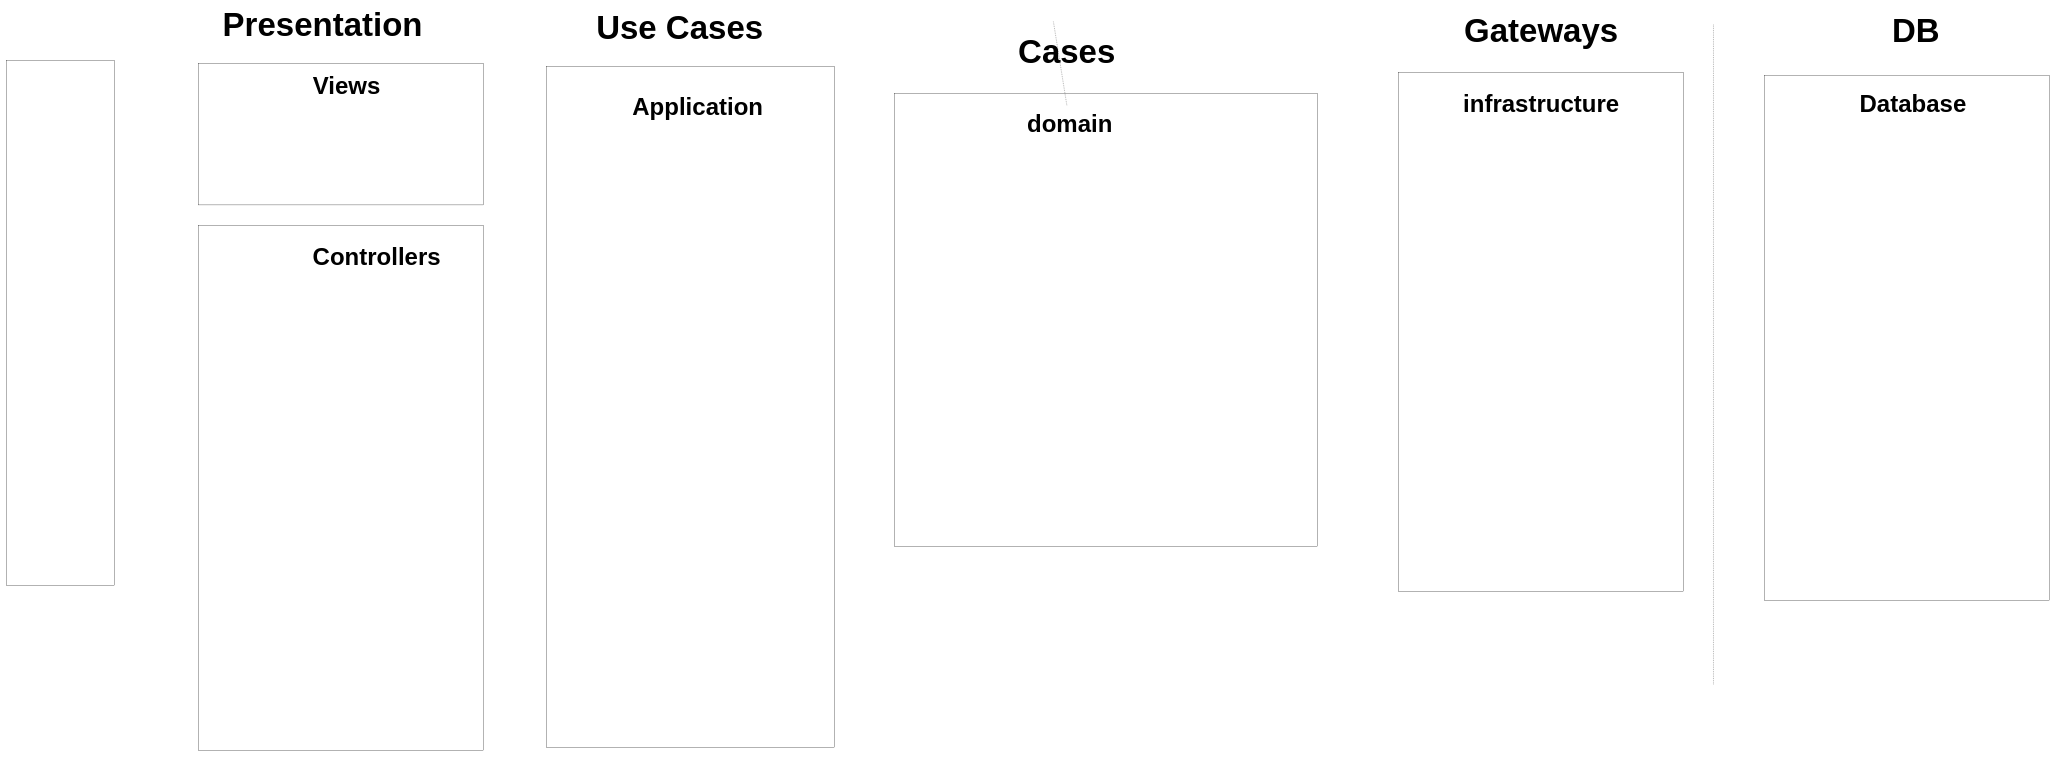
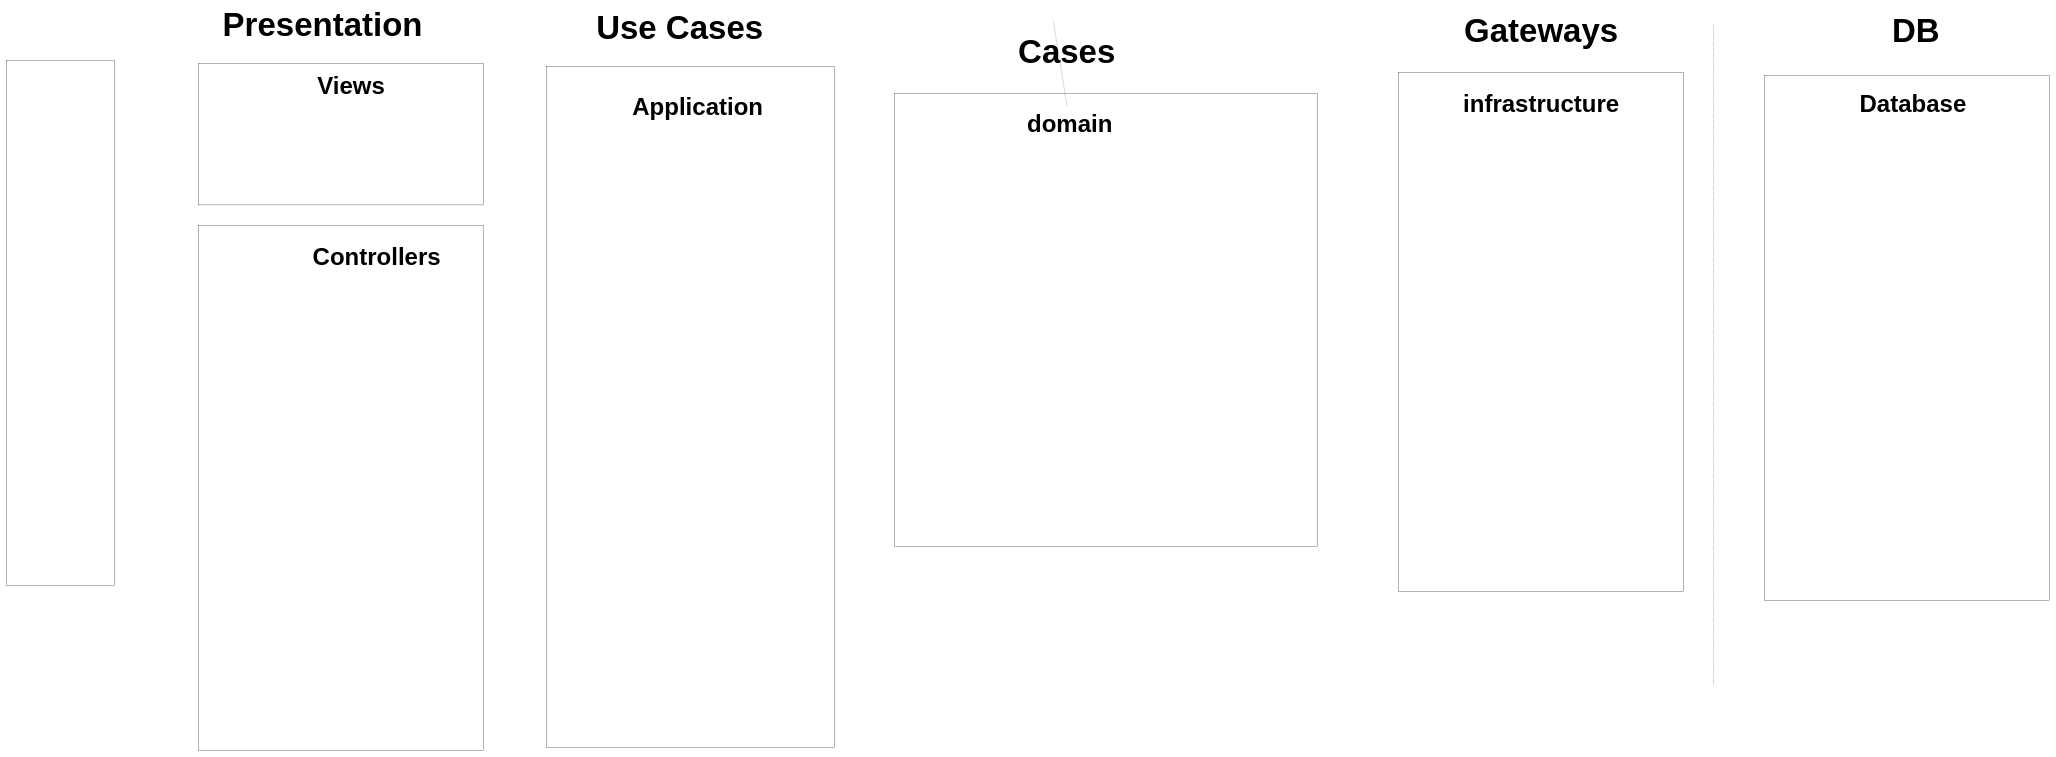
node "Views": moved (347, 86) -> (351, 86)
